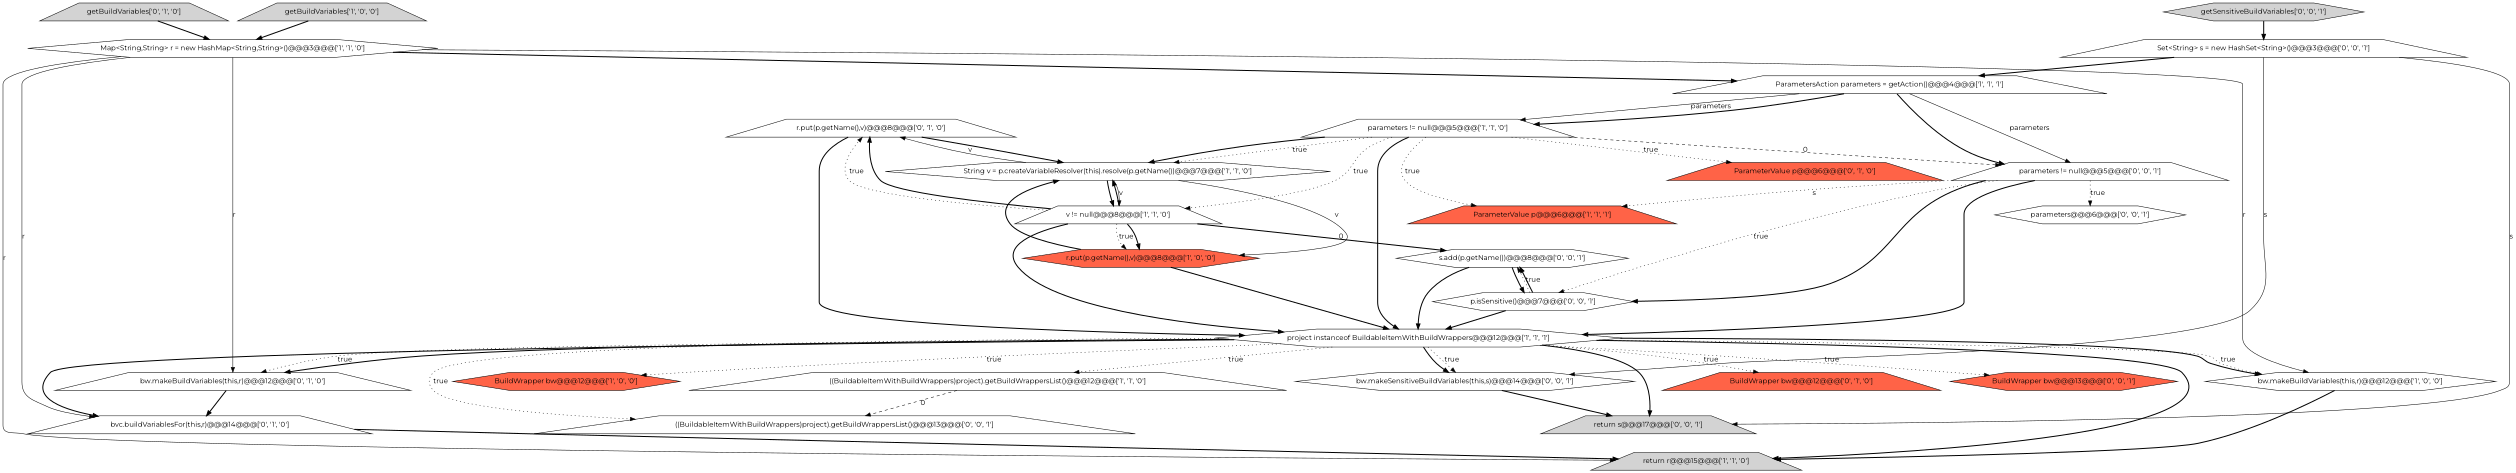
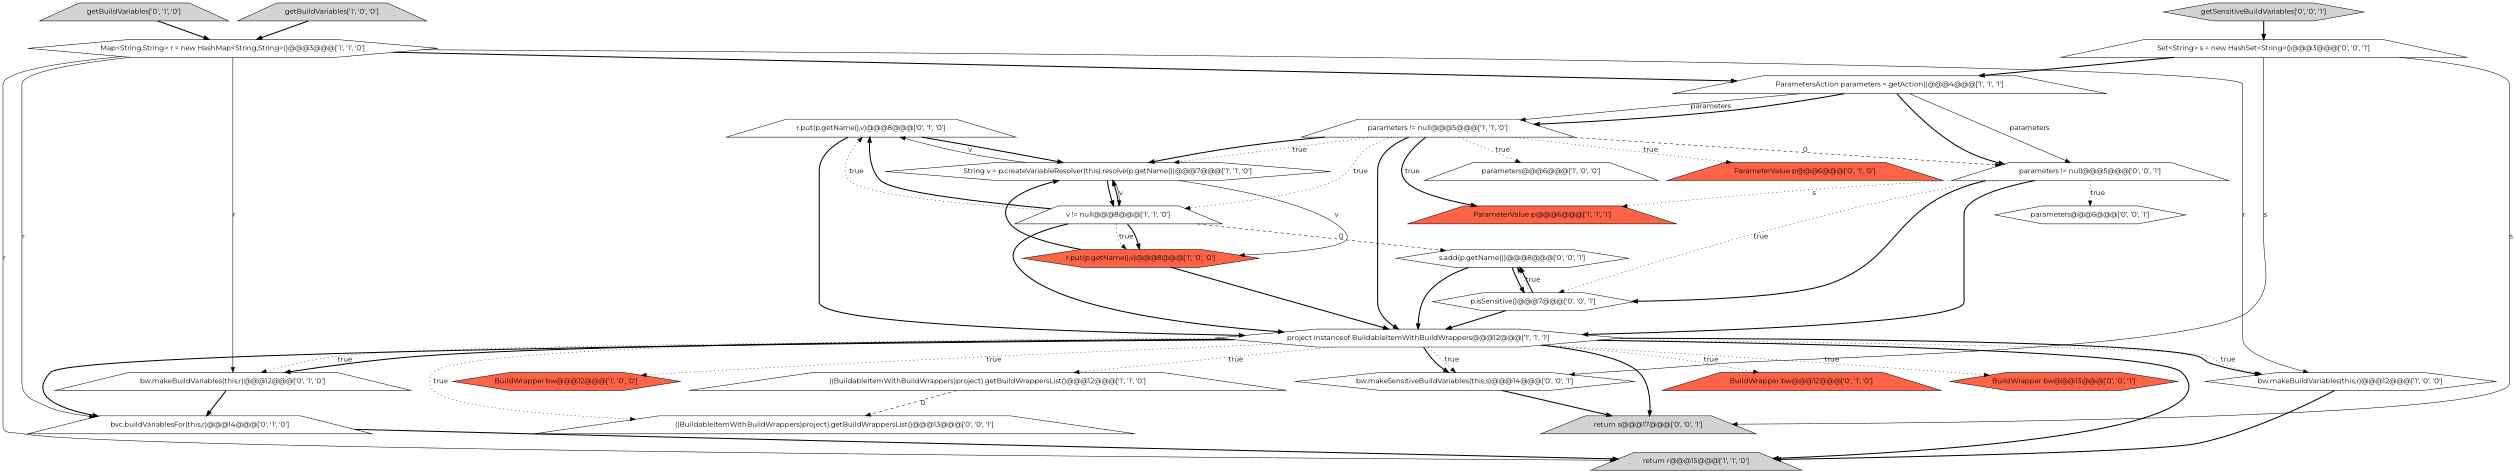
node "parameters@@@6@@@['1', '0', '0']": added
edge "parameters != null@@@5@@@['1', '1', '0']" -> "ParameterValue p@@@6@@@['1', '1', '1']": style dotted -> bold
edge "v != null@@@8@@@['1', '1', '0']" -> "s.add(p.getName())@@@8@@@['0', '0', '1']": style bold -> dashed
